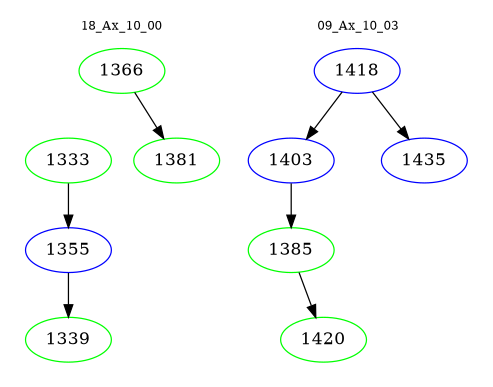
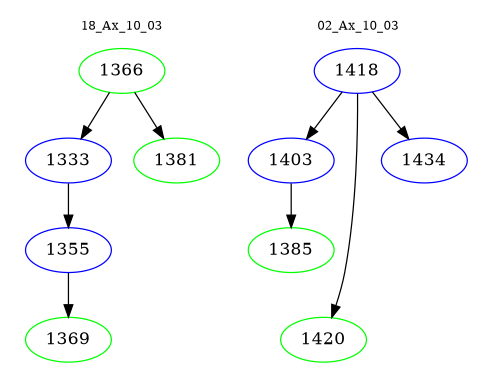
cluster "18_Ax_10_00": label "18_Ax_10_00" -> "18_Ax_10_03"
cluster "09_Ax_10_03": label "09_Ax_10_03" -> "02_Ax_10_03"
edge "1366" -> "1333": added
node "1333": color green -> blue
node "1435": label "1435" -> "1434"
edge "1385" -> "1420": now "1418" -> "1420"
node "1339": label "1339" -> "1369"
